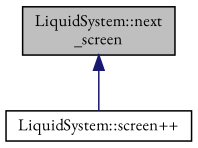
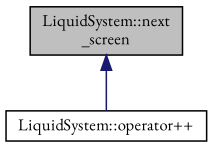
node "LiquidSystem::screen++": label "LiquidSystem::screen++" -> "LiquidSystem::operator++"
